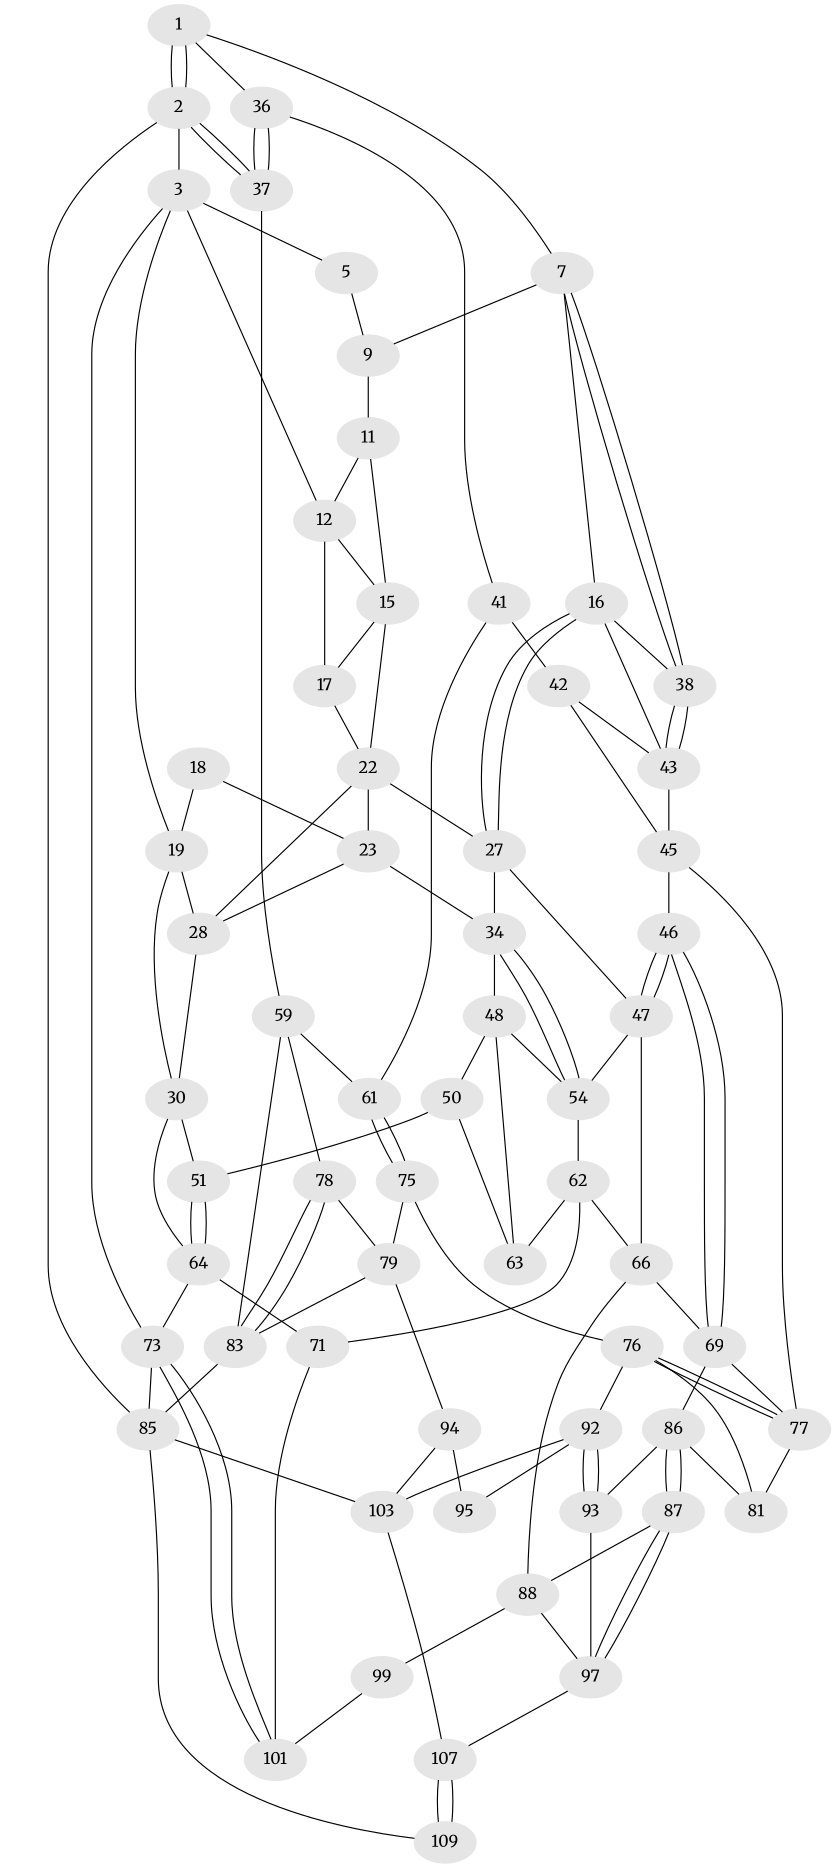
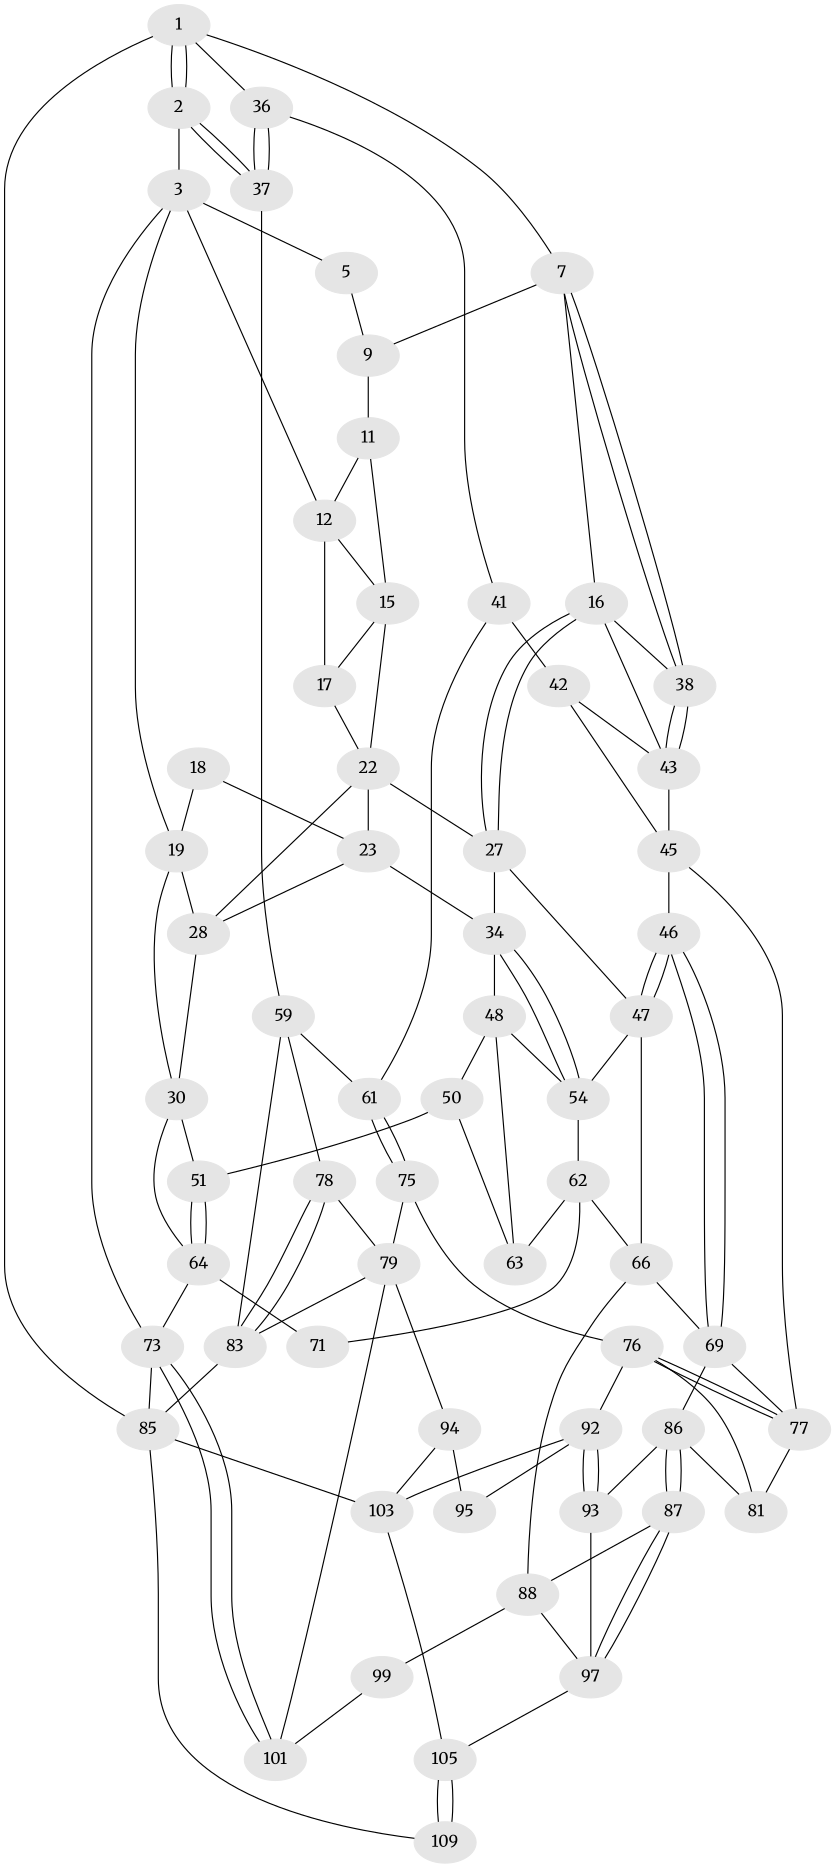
edge "2" -- "85": now "1" -- "85"
edge "71" -- "101": now "79" -- "101"
node "107": label "107" -> "105"
